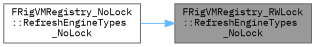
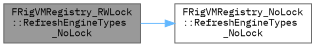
edge "FRigVMRegistry_NoLock ::RefreshEngineTypes _NoLock" -> "FRigVMRegistry_RWLock ::RefreshEngineTypes _NoLock": reversed
